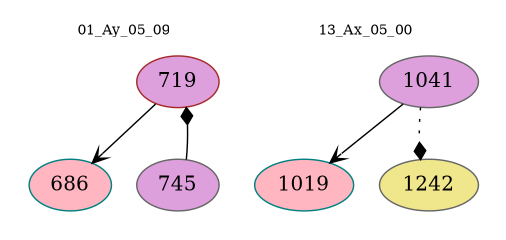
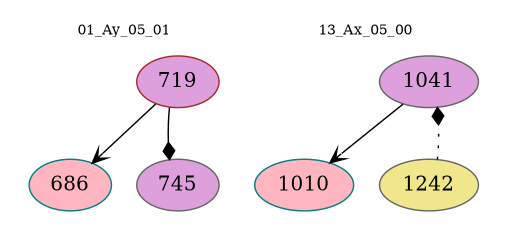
cluster "01_Ay_05_09": label "01_Ay_05_09" -> "01_Ay_05_01"
edge "1041" -> "1242": reversed
edge "745" -> "719": reversed
node "1019": label "1019" -> "1010"
